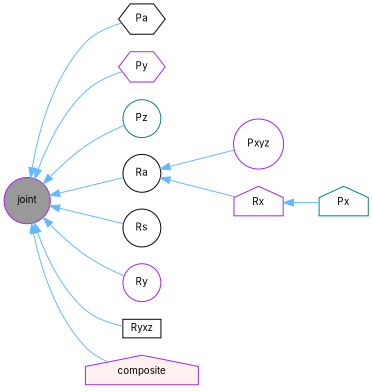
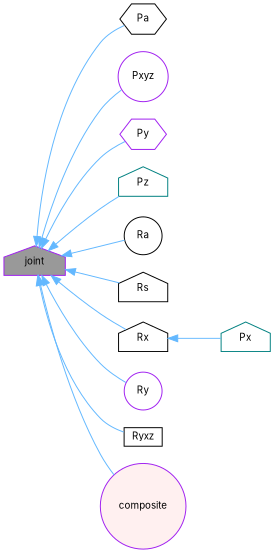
node "Pz": shape circle -> house
edge "Pxyz" -> "Ra": now "Pxyz" -> "joint"
edge "Rx" -> "Ra": now "Rx" -> "joint"
node "joint": shape circle -> house
node "Rx": color purple -> black
node "Rs": shape circle -> house
node "composite": shape house -> circle
